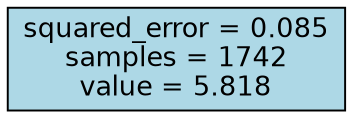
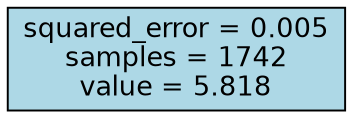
node "squared_error = 0.085 samples = 1742 value = 5.818": label "squared_error = 0.085 samples = 1742 value = 5.818" -> "squared_error = 0.005 samples = 1742 value = 5.818"
